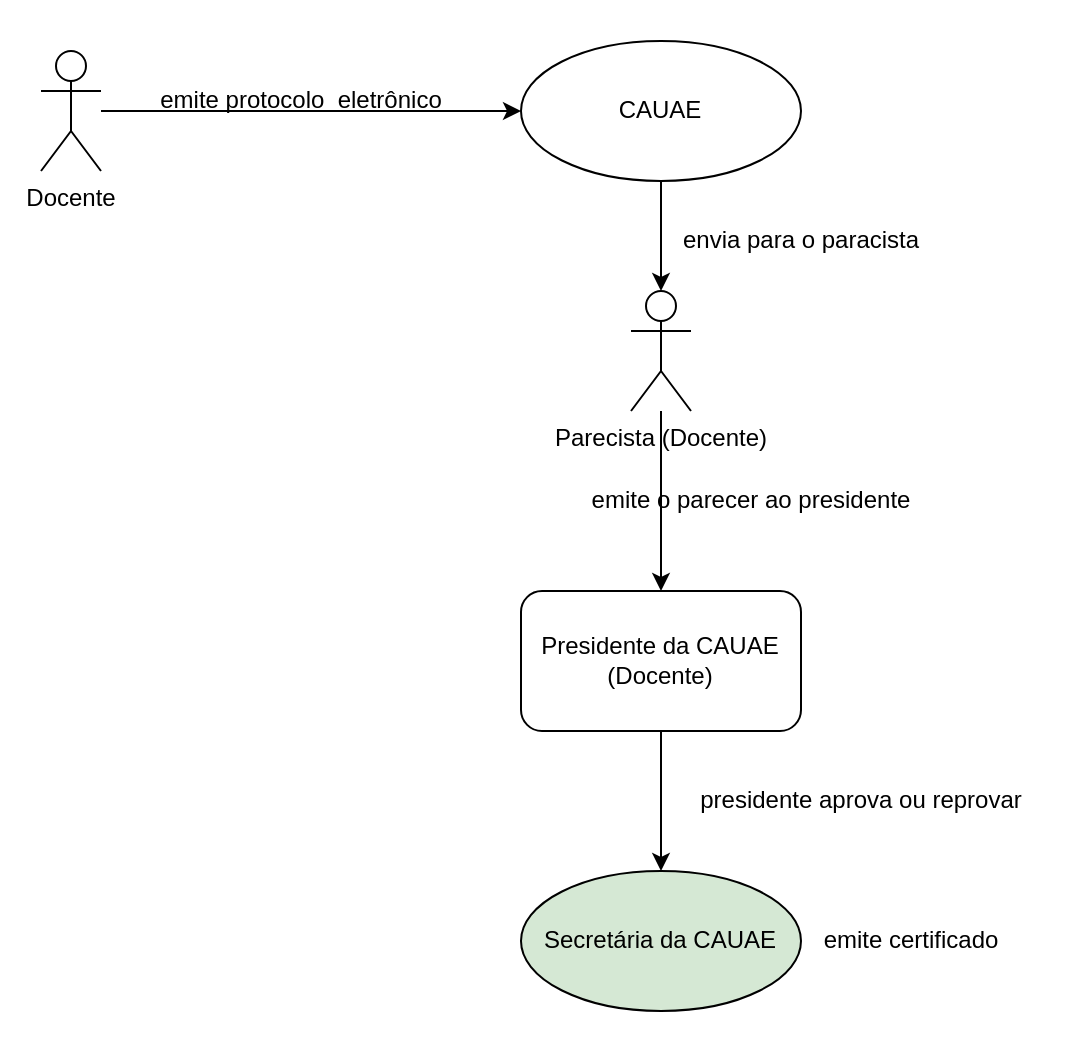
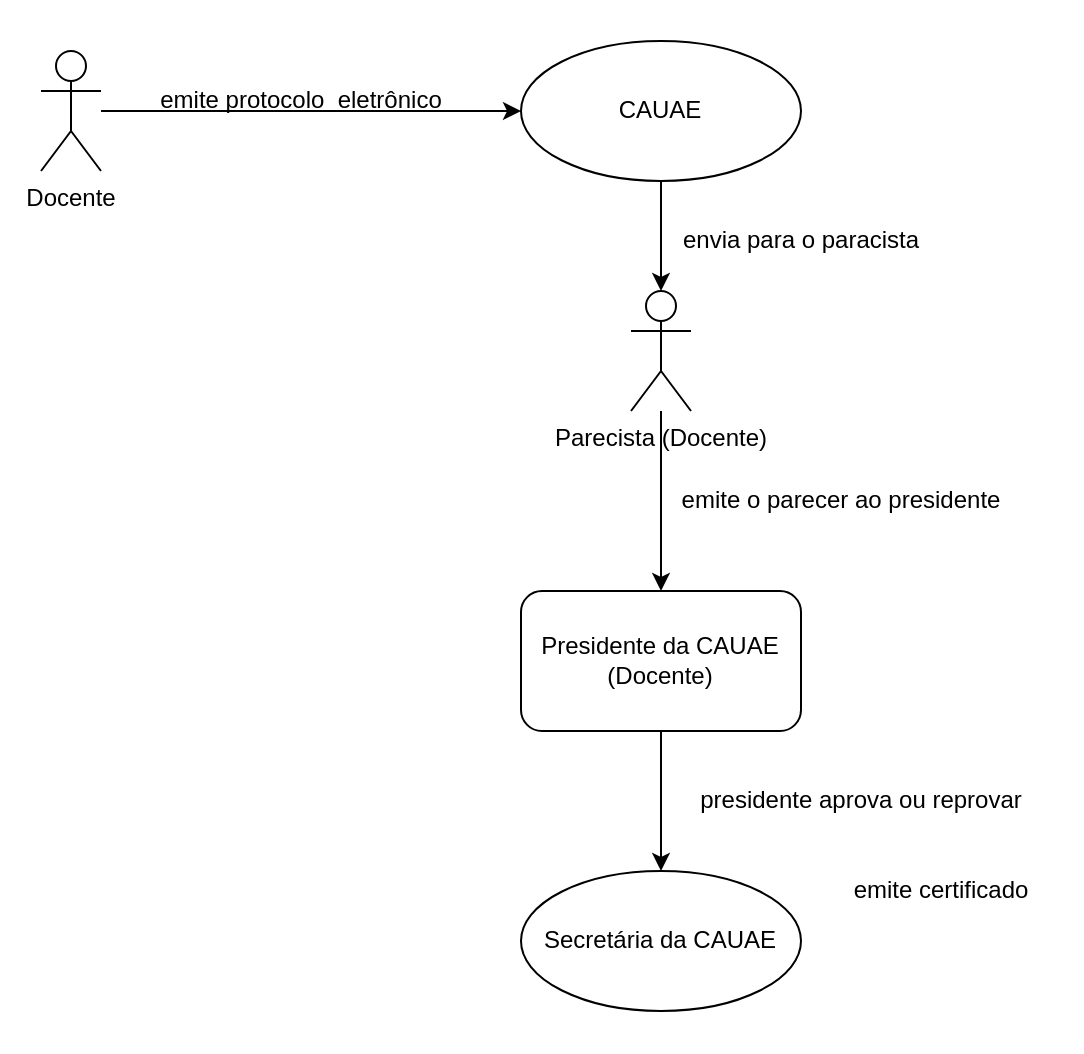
node "emite o parecer ao presidente": moved (751, 501) -> (841, 501)
node "Secretária da CAUAE": fillcolor #d5e8d4 -> #ffffff
node "emite certificado": moved (911, 941) -> (941, 891)
